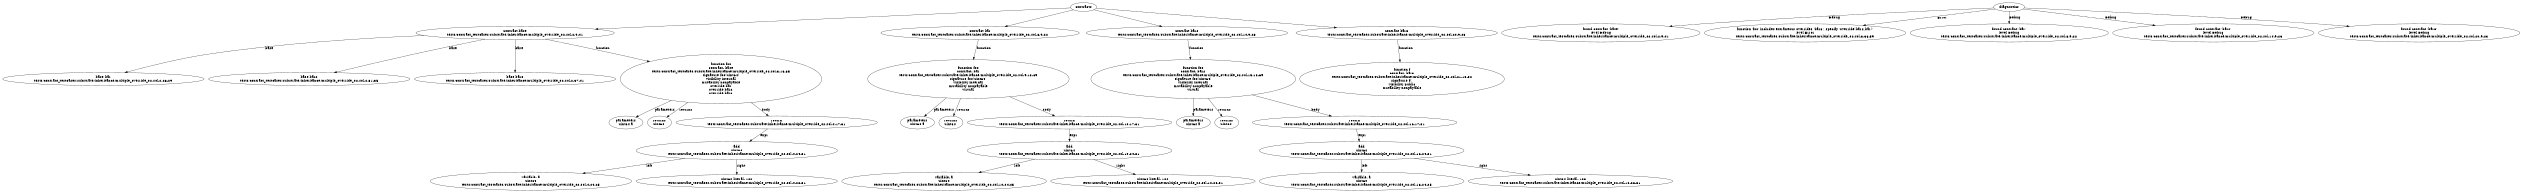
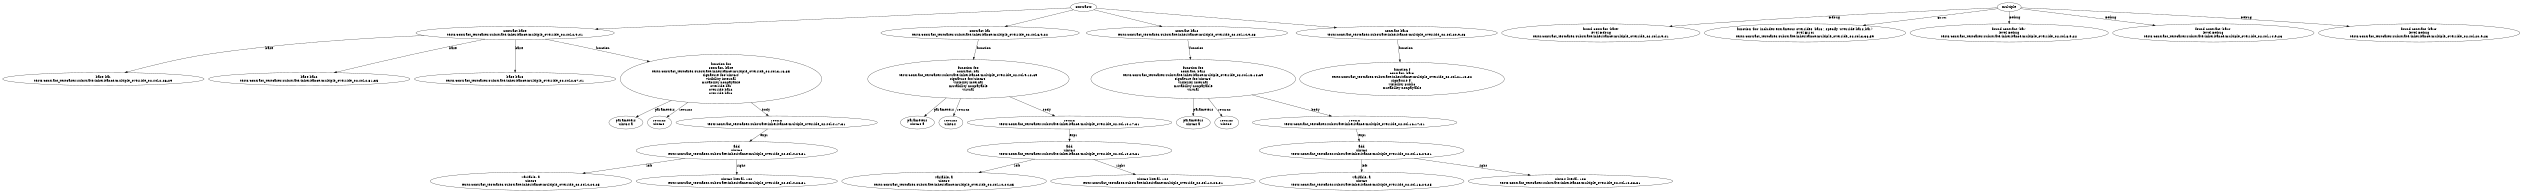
node "diagnostics": label "diagnostics" -> "multiple"
